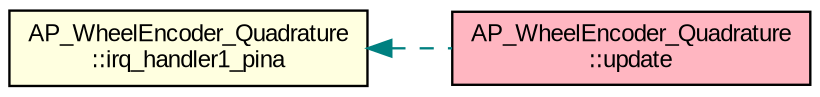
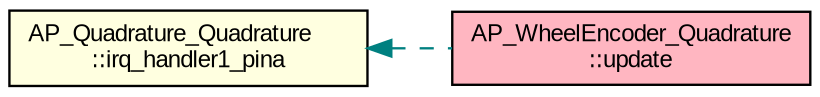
node "AP_WheelEncoder_Quadrature ::irq_handler1_pina": label "AP_WheelEncoder_Quadrature ::irq_handler1_pina" -> "AP_Quadrature_Quadrature ::irq_handler1_pina"
